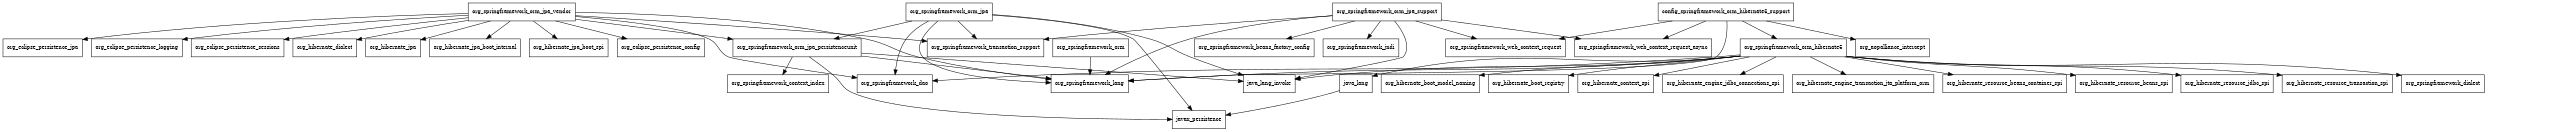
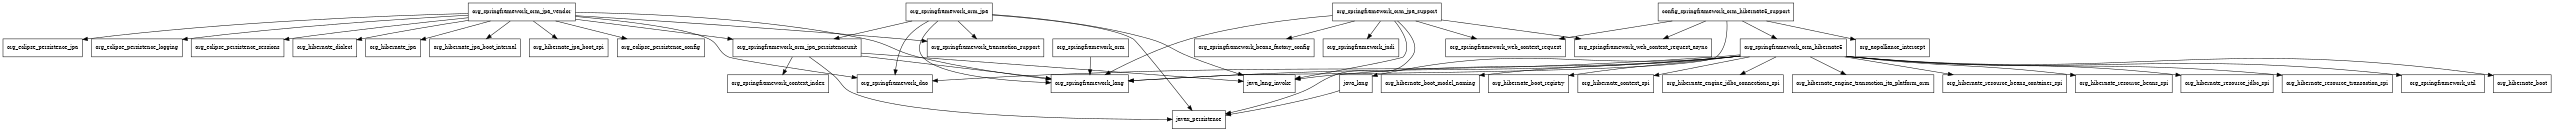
edge "org_springframework_orm_jpa_support" -> "org_springframework_transaction_support": now "org_springframework_orm_jpa_support" -> "javax_persistence"
node "org_springframework_dialect": label "org_springframework_dialect" -> "org_springframework_util"
node "org_hibernate_boot": added
